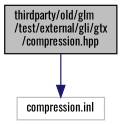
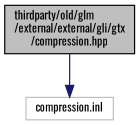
node "thirdparty/old/glm /test/external/gli/gtx /compression.hpp": label "thirdparty/old/glm /test/external/gli/gtx /compression.hpp" -> "thirdparty/old/glm /external/external/gli/gtx /compression.hpp"
